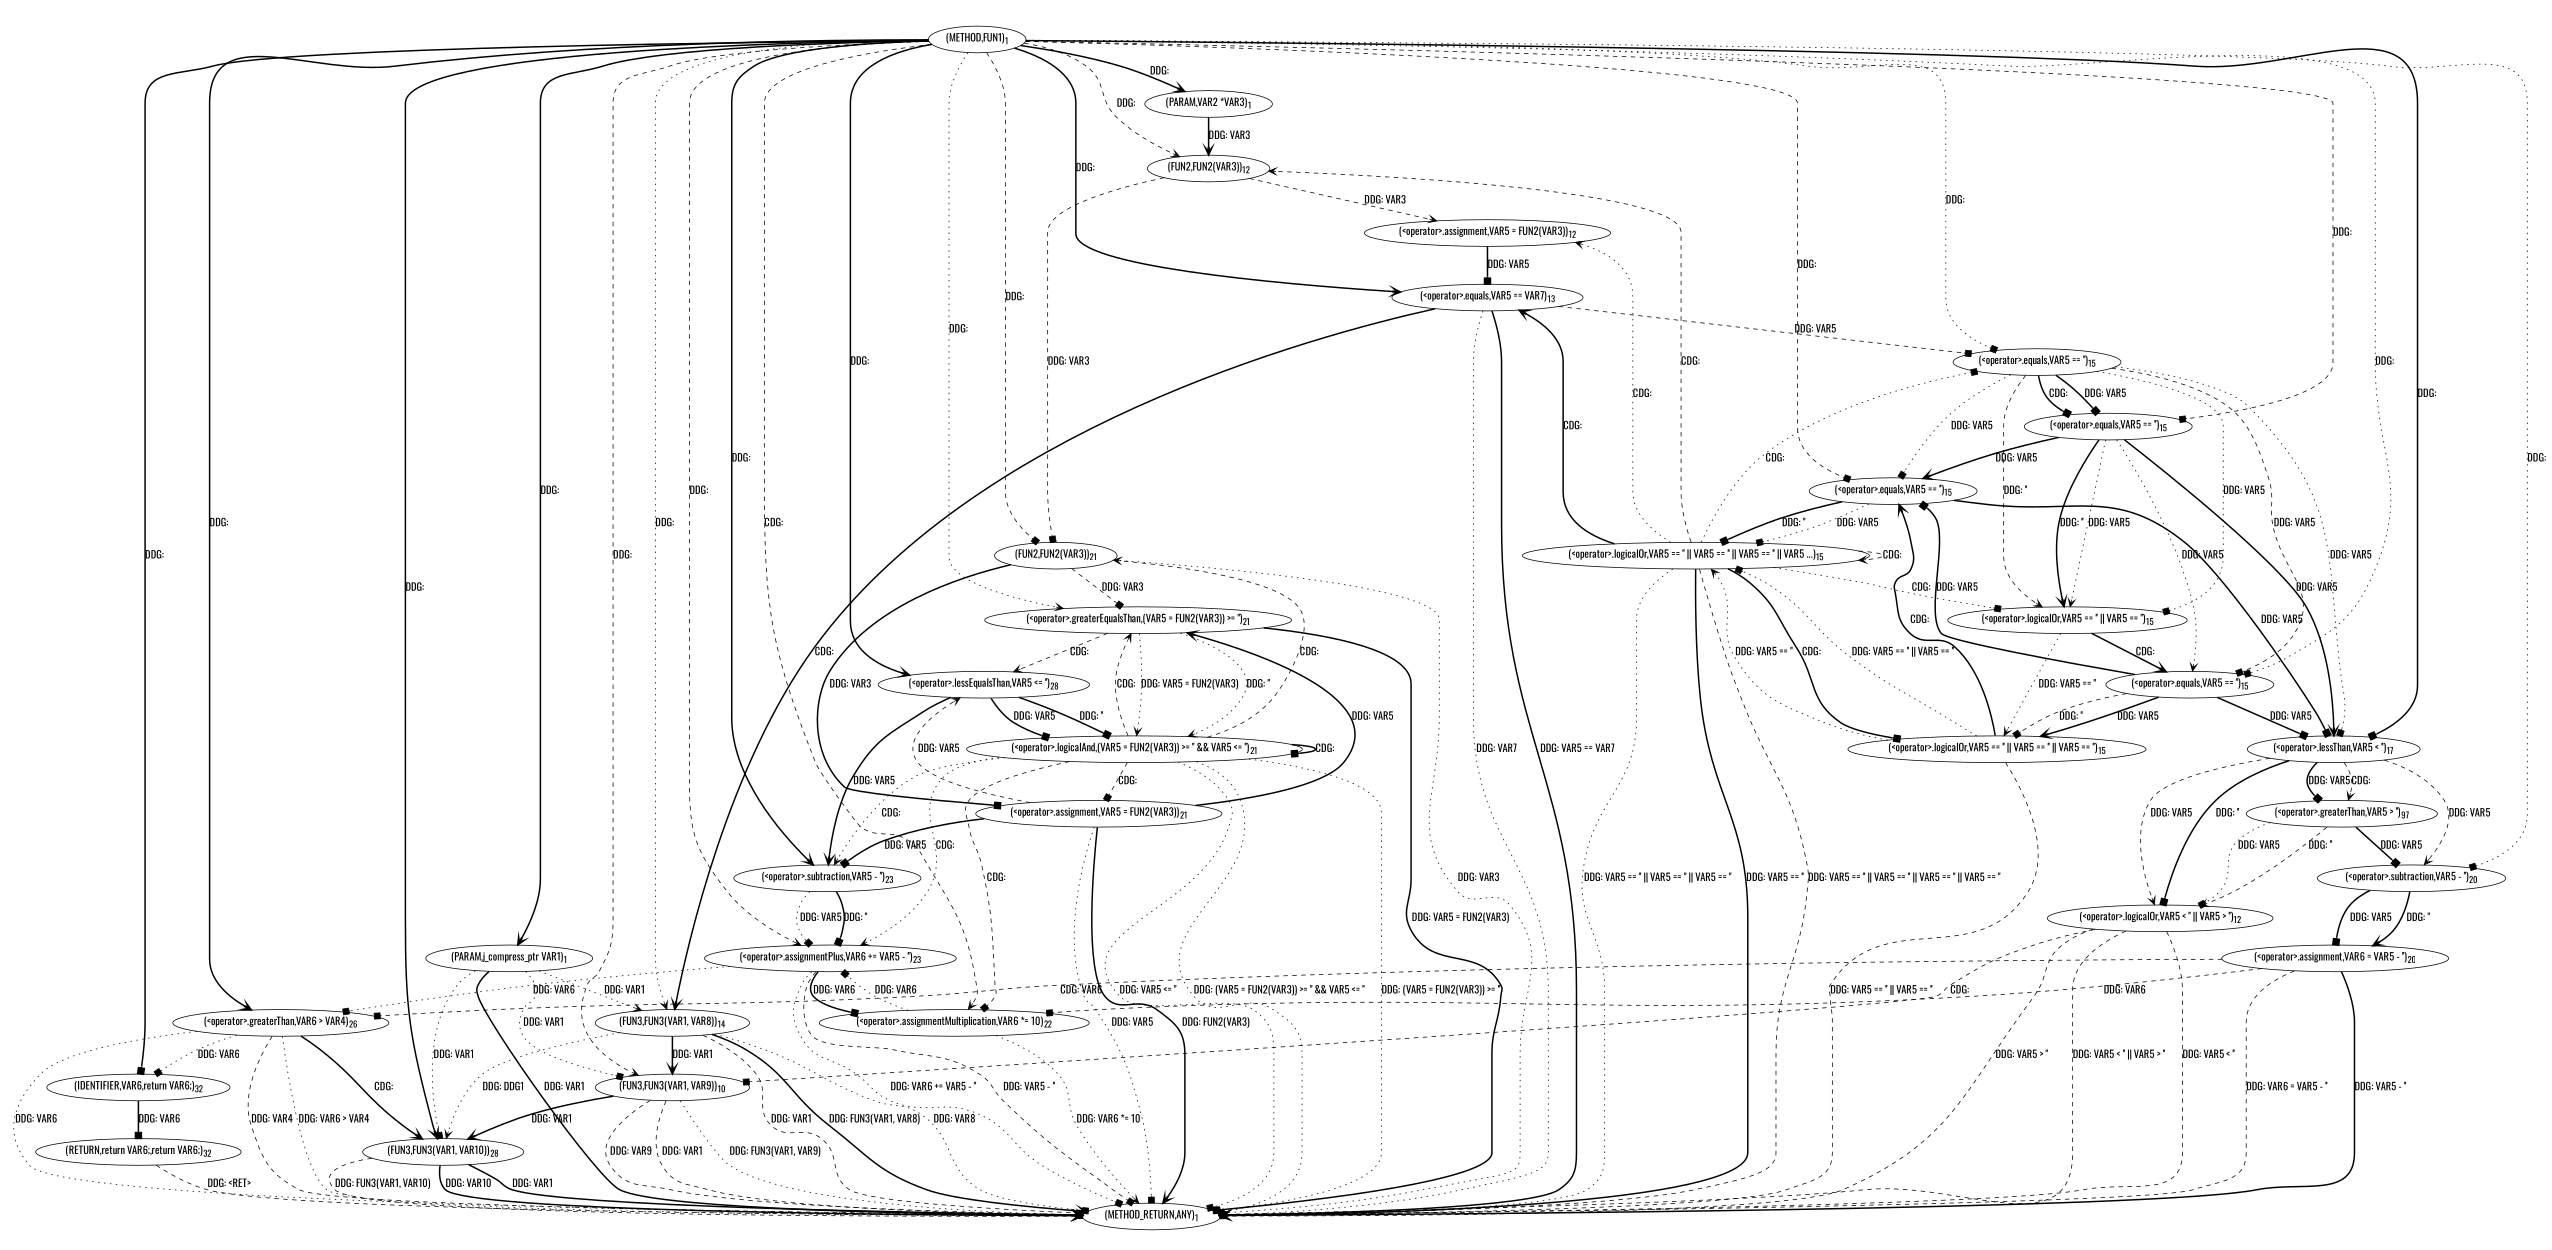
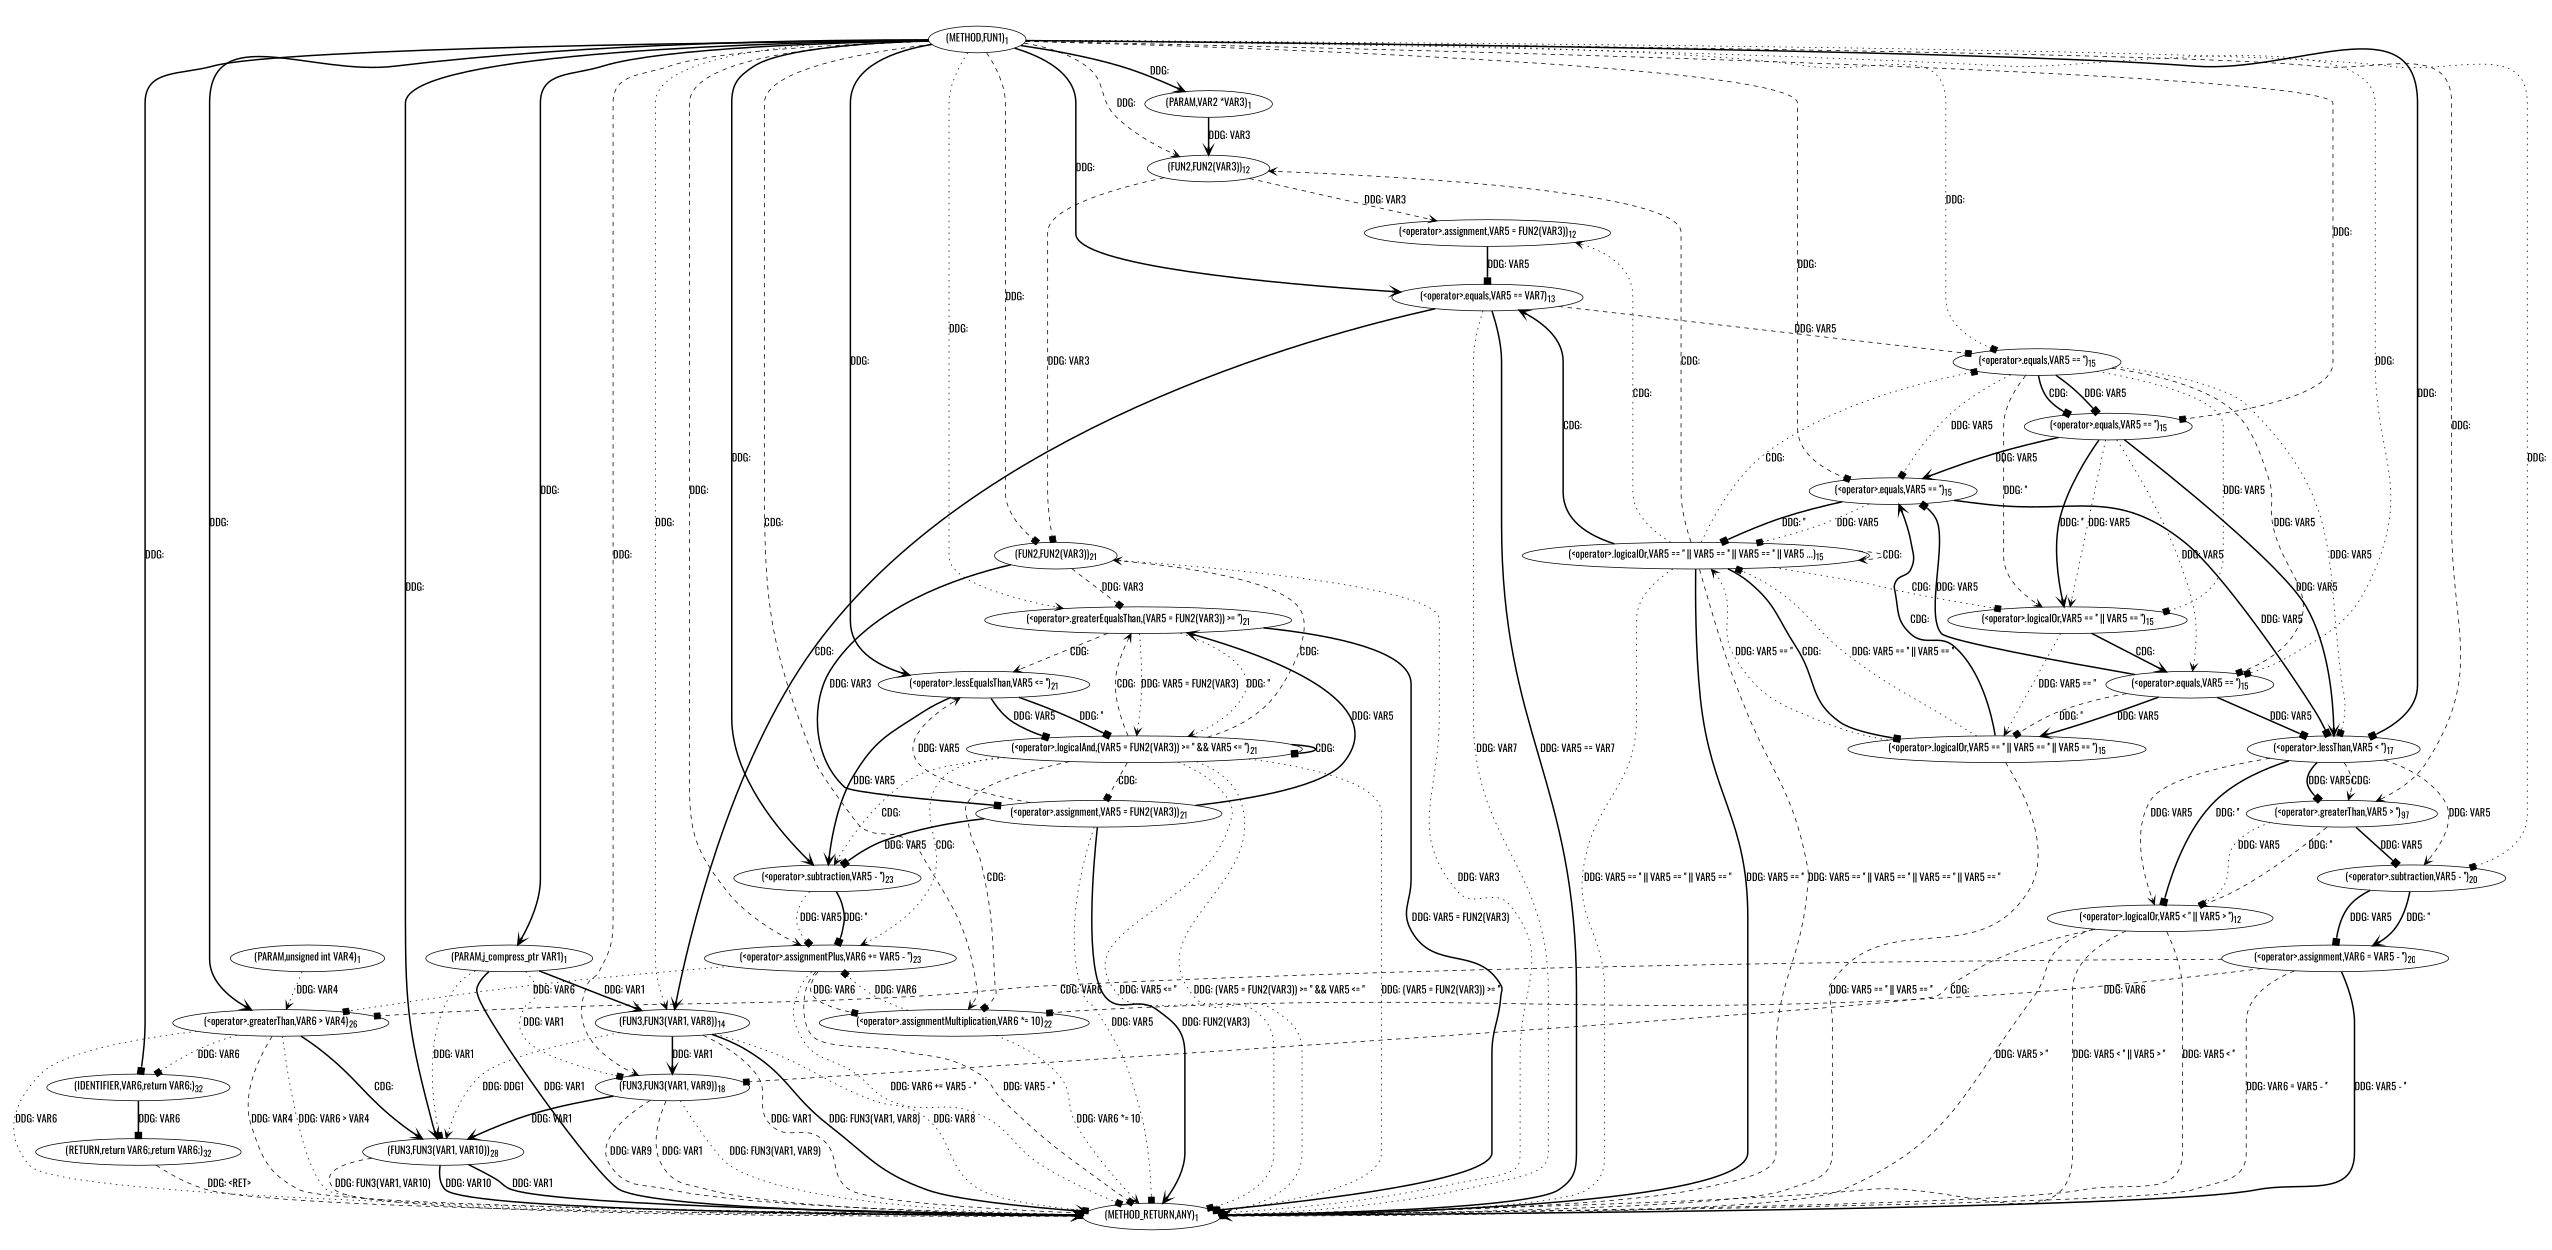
edge "(METHOD,FUN1)" -> "(<operator>.greaterThan,VAR5 > '')": added, label "DDG:"
node "(<operator>.lessEqualsThan,VAR5 <= '')": text "28" -> "21"
node "(PARAM,unsigned int VAR4)": added
edge "(PARAM,j_compress_ptr VAR1)" -> "(FUN3,FUN3(VAR1, VAR8))": style dotted -> bold
edge "(<operator>.assignmentPlus,VAR6 += VAR5 - '')" -> "(<operator>.assignmentMultiplication,VAR6 *= 10)": style bold -> dashed
node "(FUN3,FUN3(VAR1, VAR9))": text "10" -> "18"
